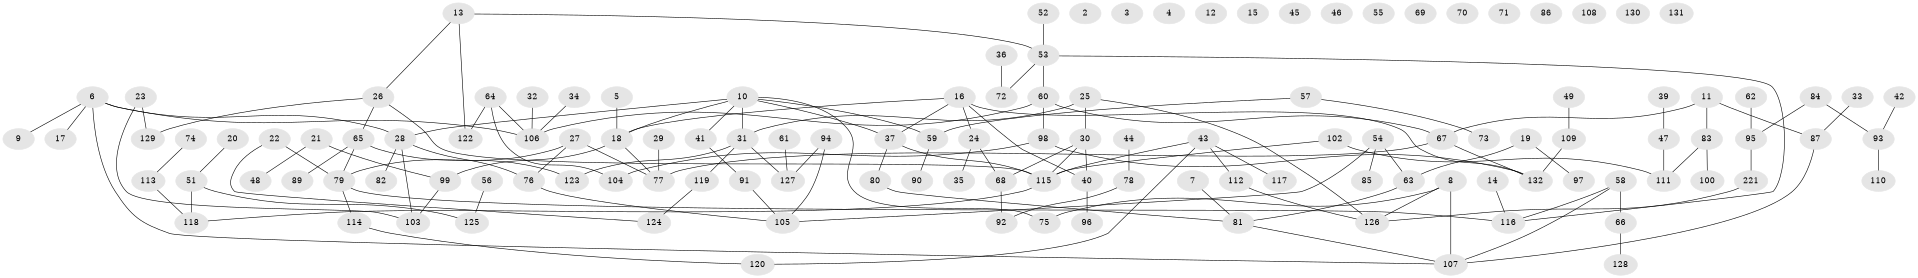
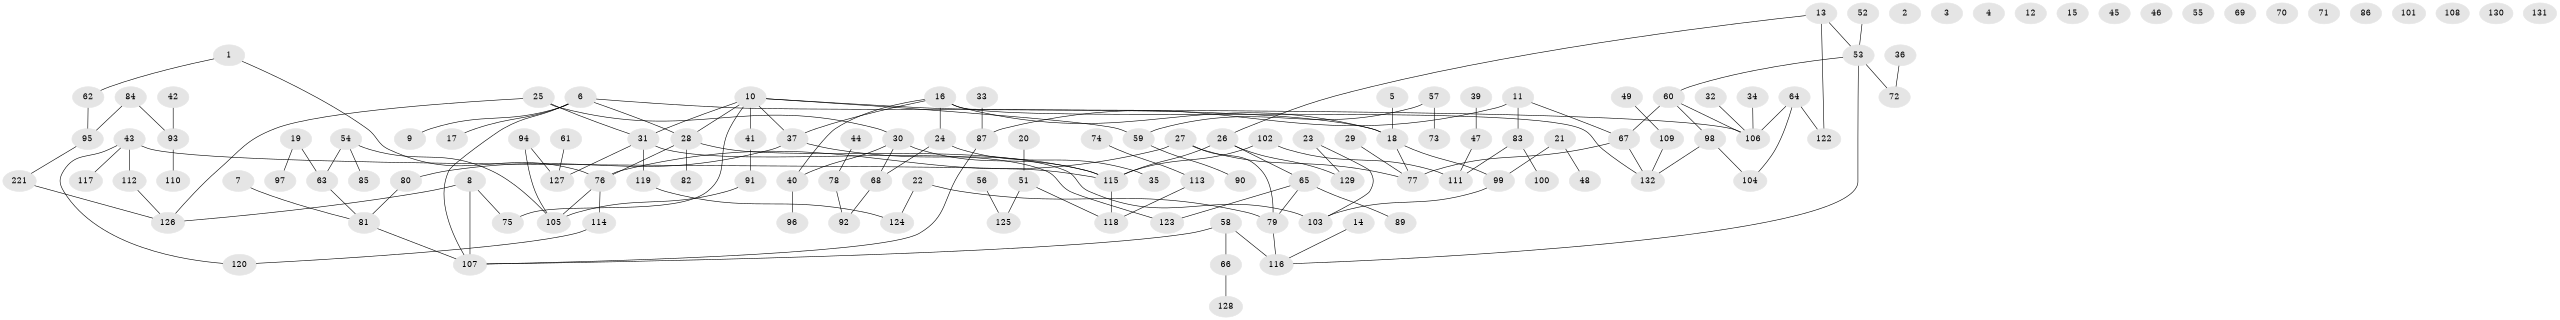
node "101": added
node "1": added
edge "79" -- "114": now "76" -- "114"
